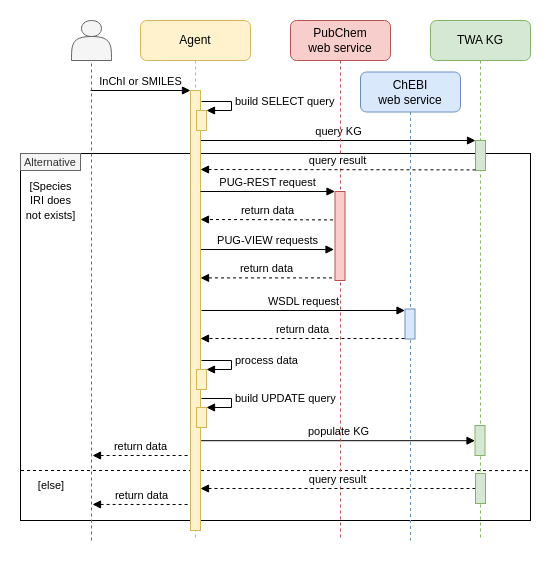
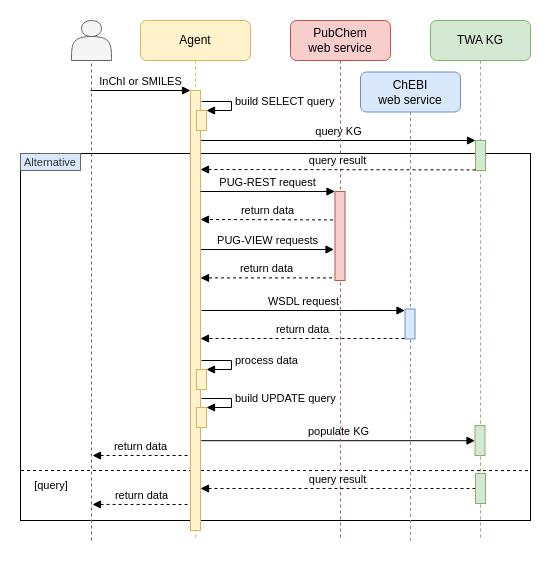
node "Alternative": fillcolor #f5f5f5 -> #dae8fc
node "[Species IRI does not exists]": removed
node "[else]": label "[else]" -> "[query]"
